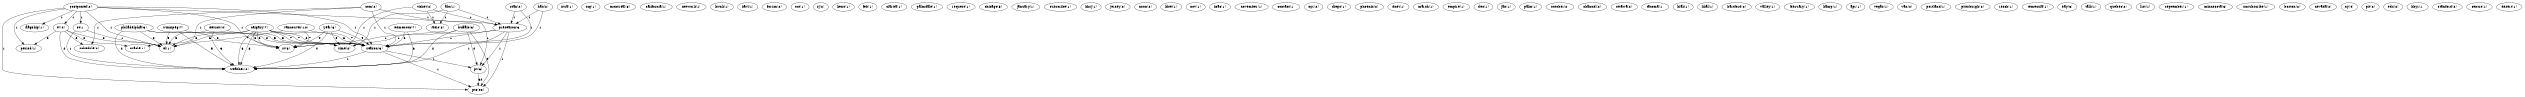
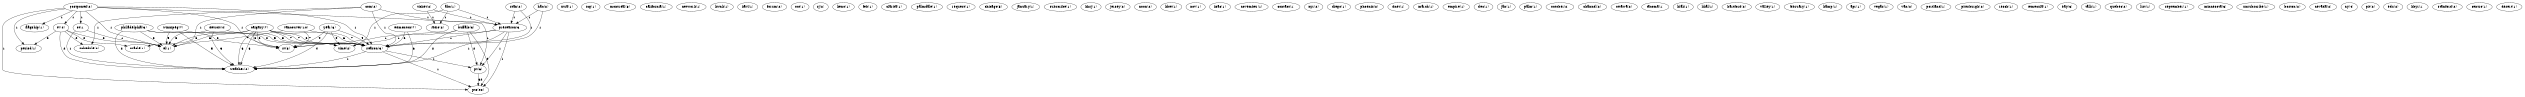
edge "ticket(2)" -> "time(2)": removed, label "1"
